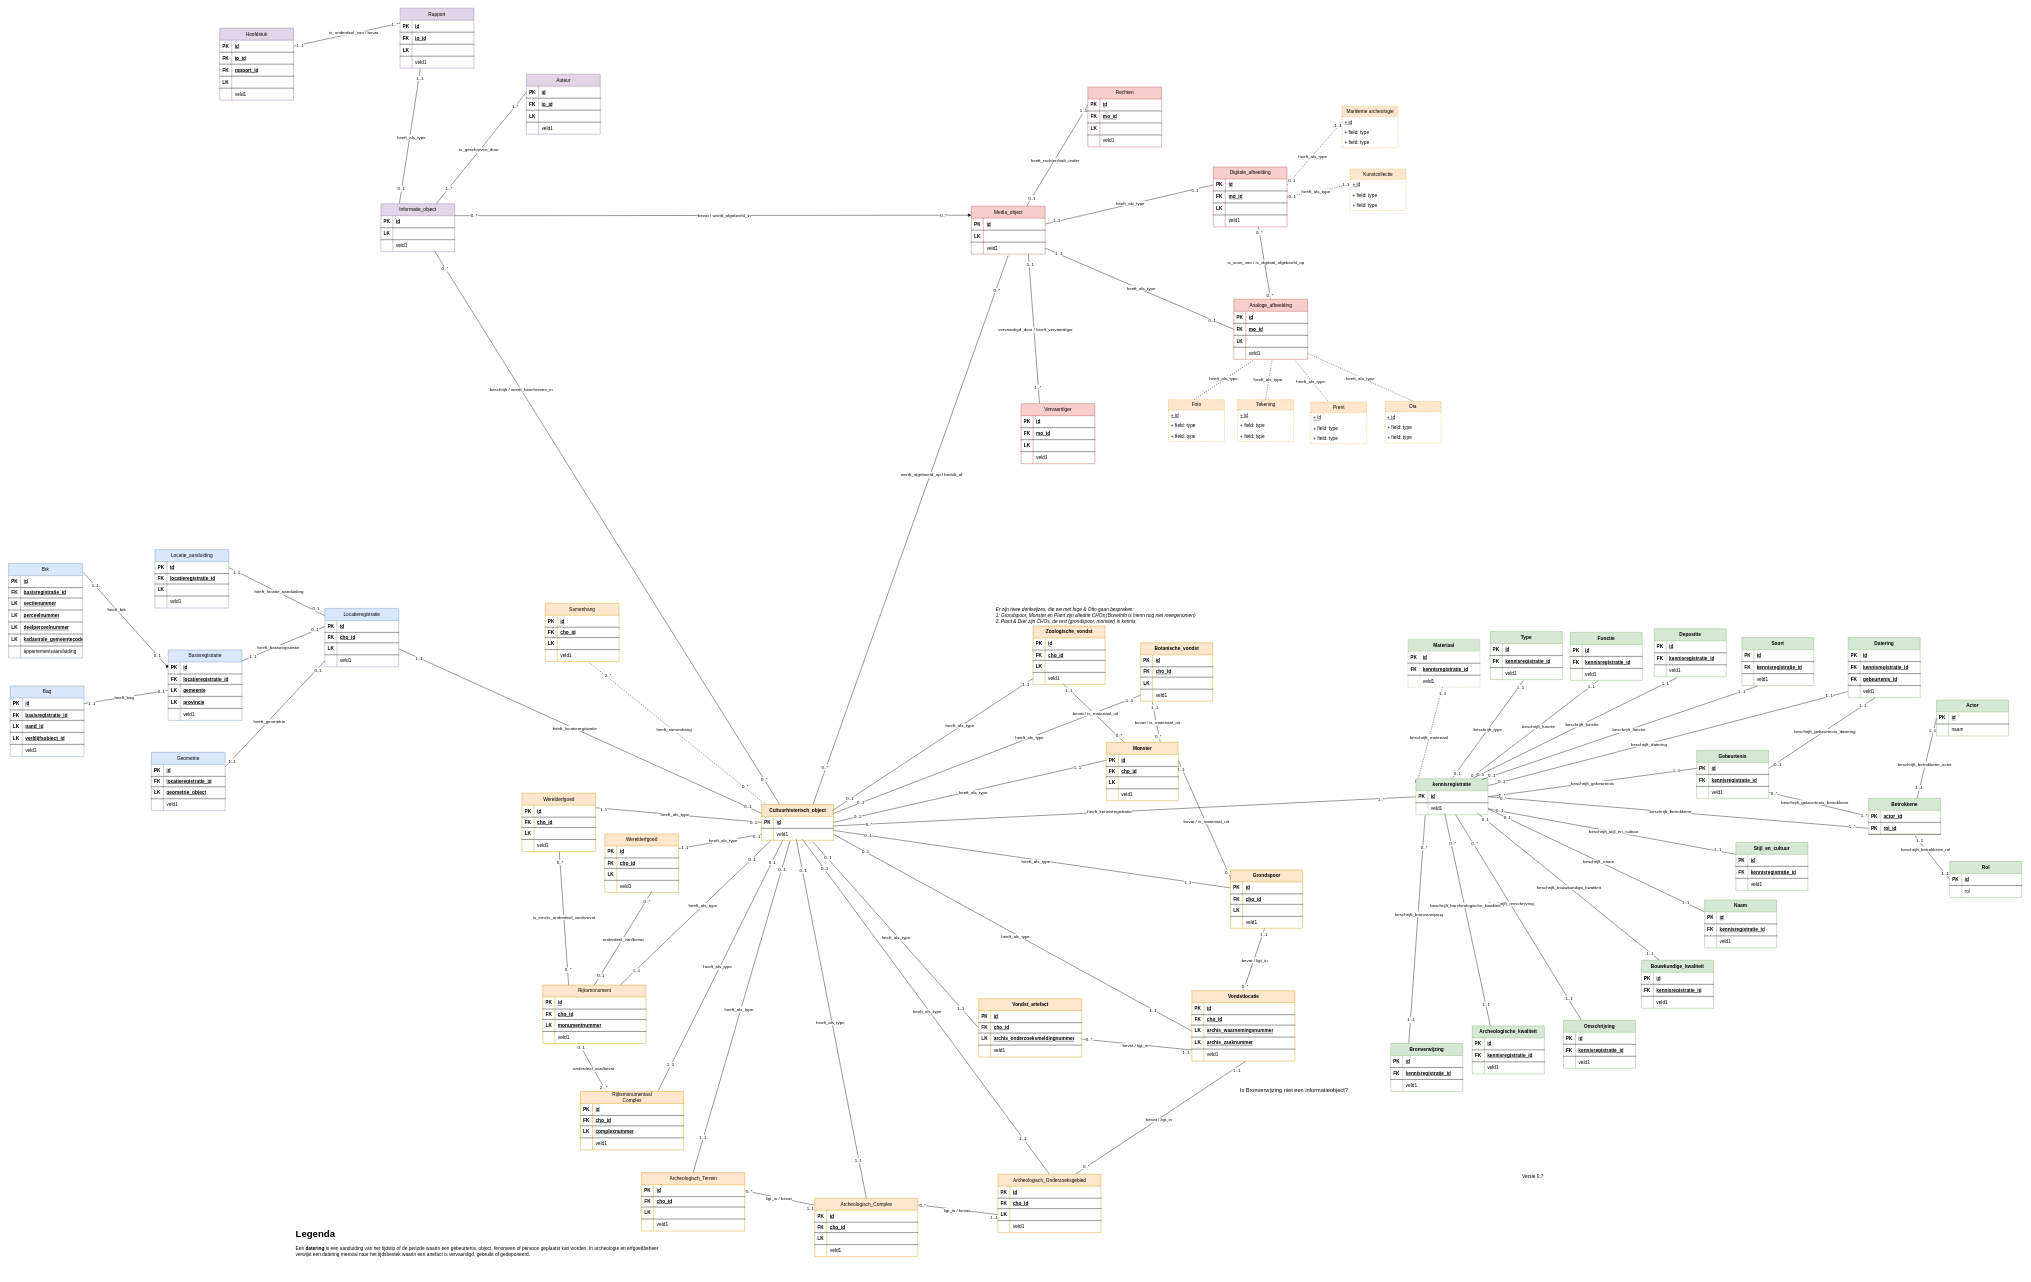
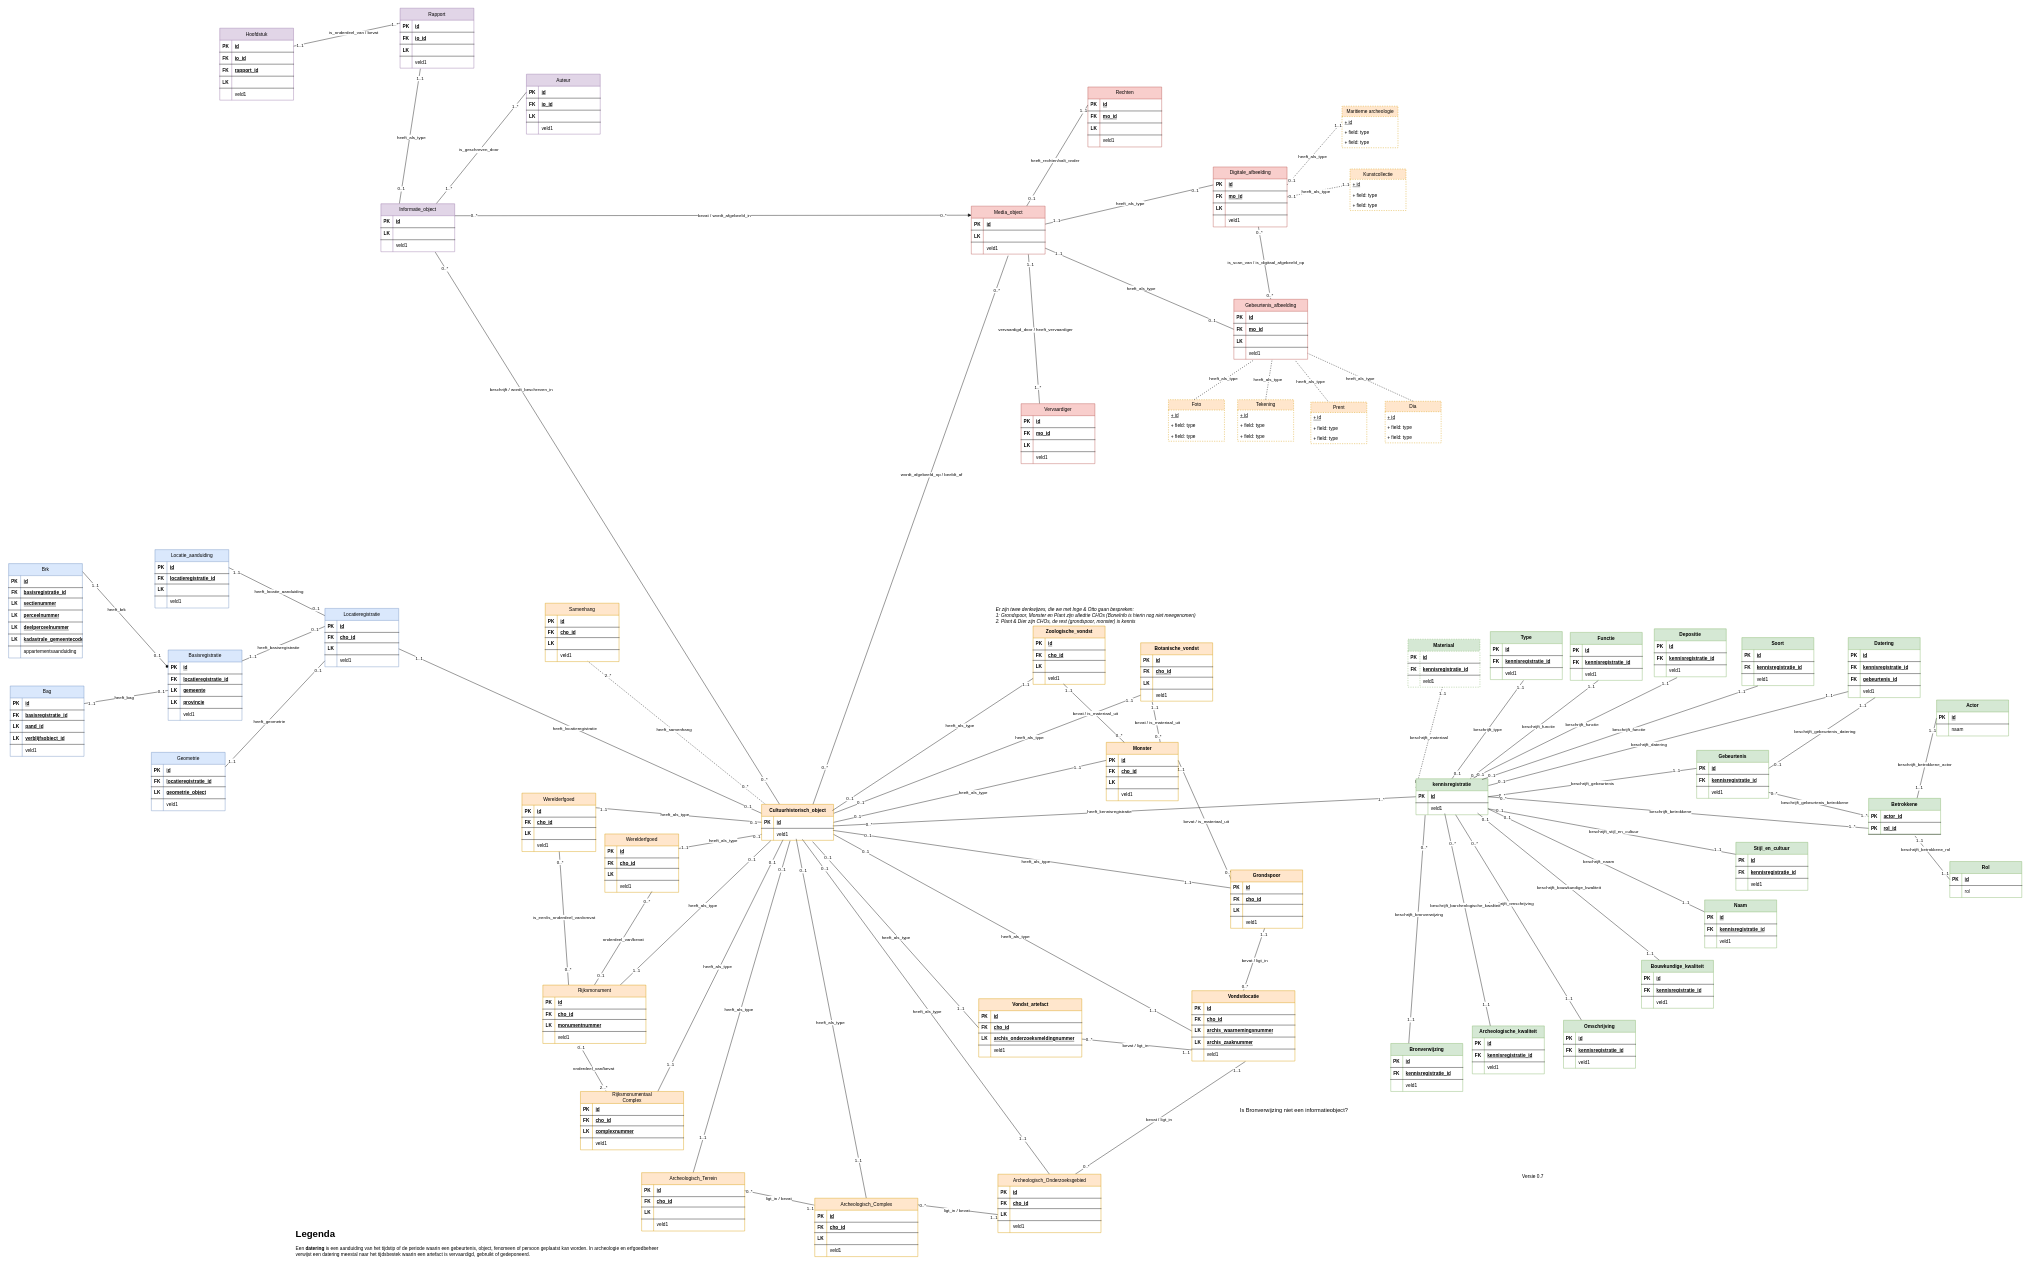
node "Analoge_afbeelding": label "Analoge_afbeelding" -> "Gebeurtenis_afbeelding"
node "Is Bronverwijzing niet een informatieobject?": moved (1294, 1091) -> (1294, 1111)
